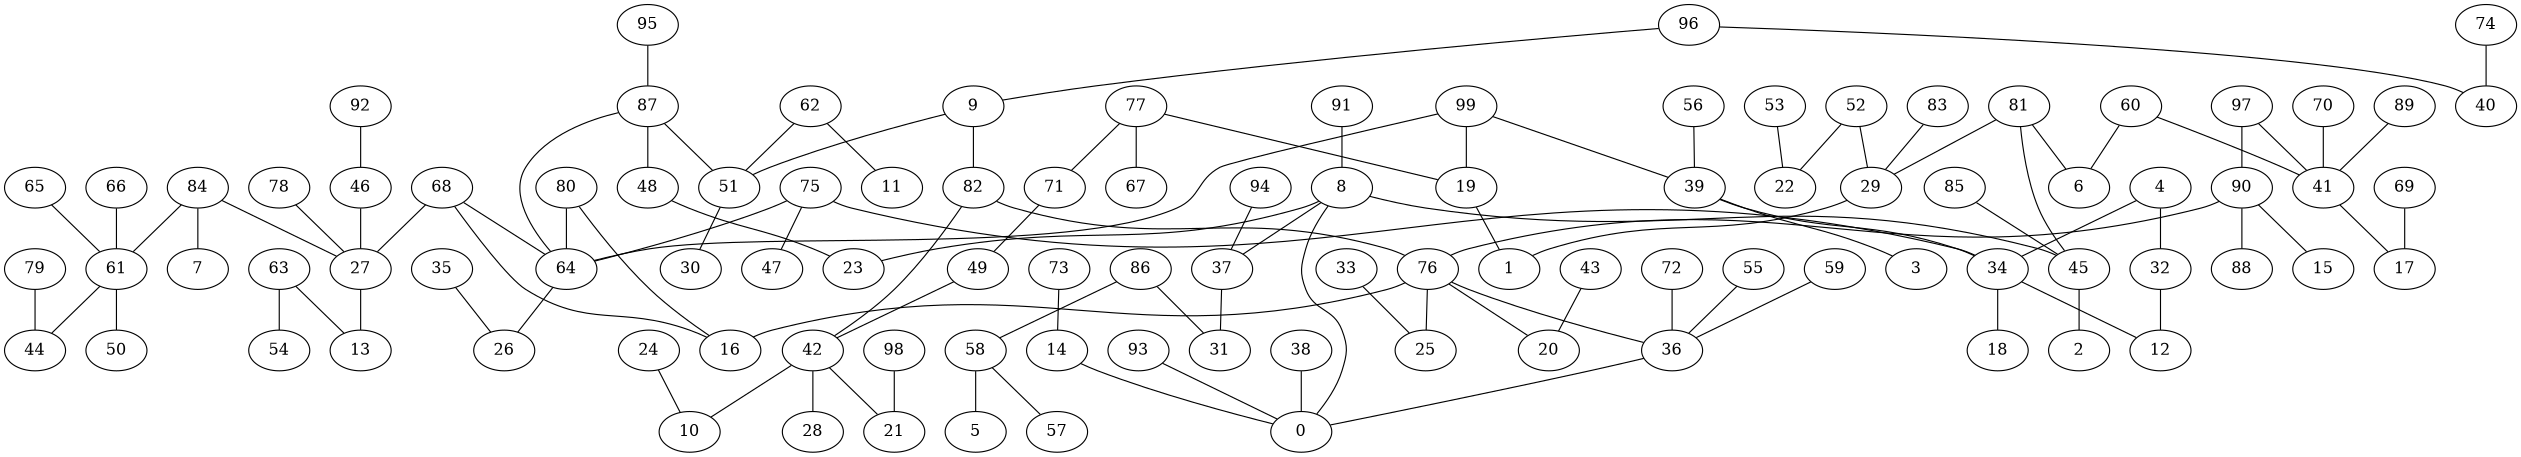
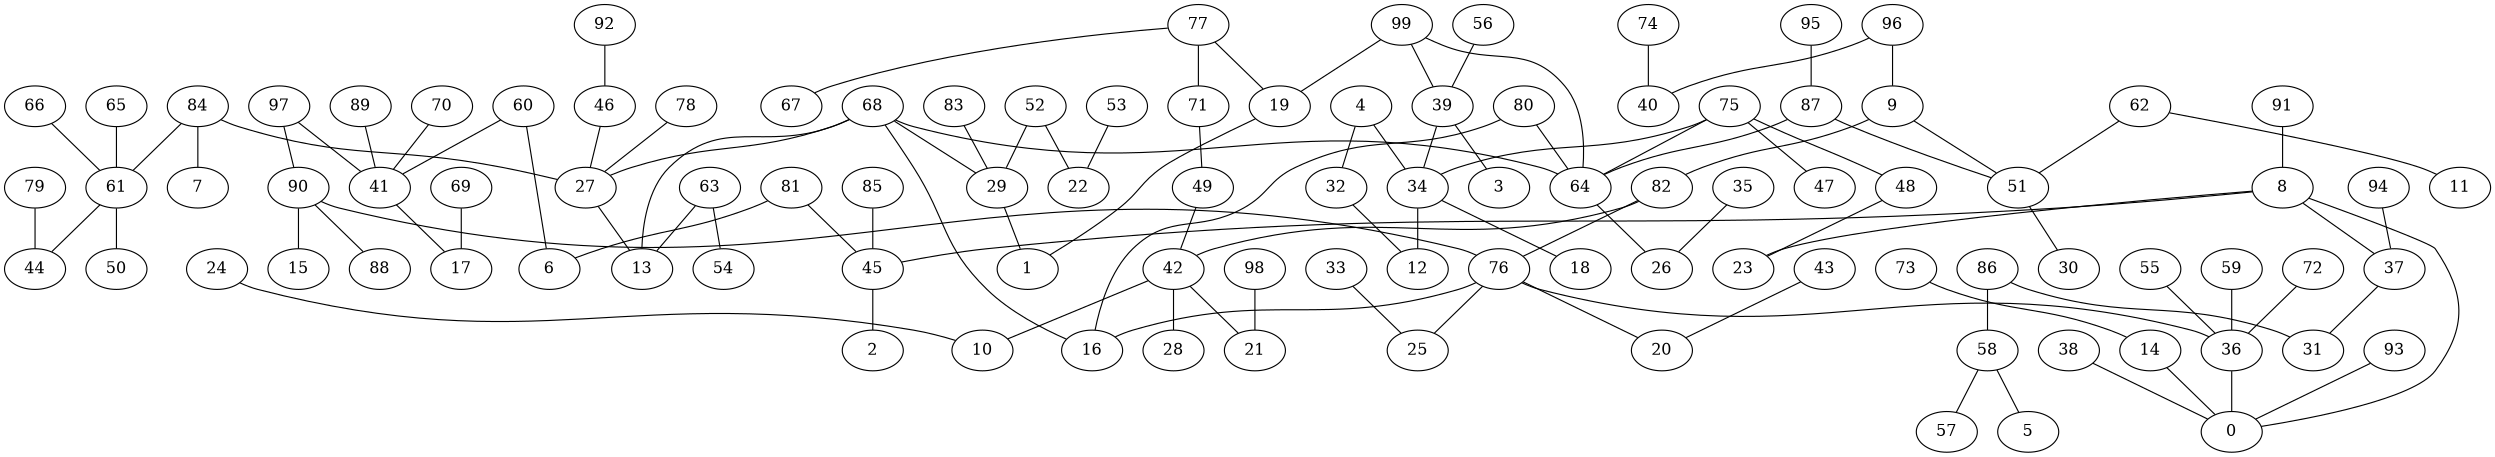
edge "68" -- "13": added
edge "87" -- "48": now "75" -- "48"
edge "81" -- "29": now "68" -- "29"
